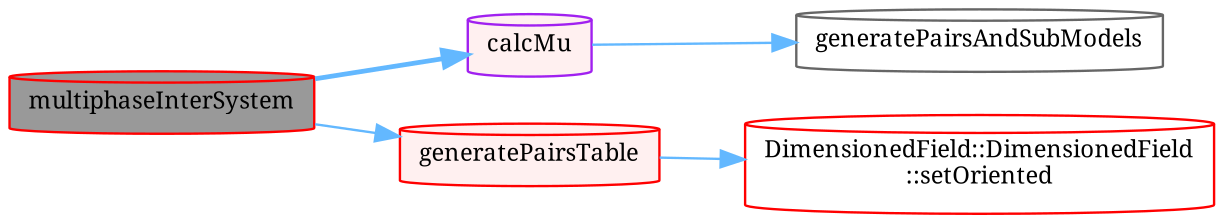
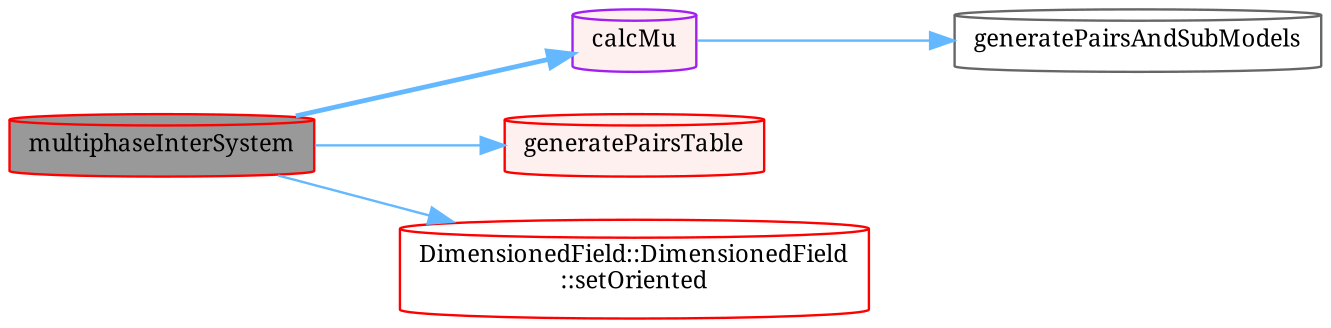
edge "generatePairsTable" -> "DimensionedField::DimensionedField ::setOriented": now "multiphaseInterSystem" -> "DimensionedField::DimensionedField ::setOriented"
